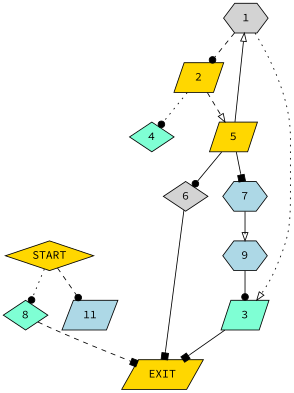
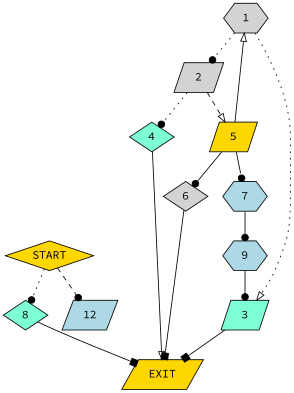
edge "1" -> "2": style dashed -> dotted
node "2": fillcolor gold -> lightgrey
edge "5" -> "7": arrowhead box -> dot
edge "7" -> "9": arrowhead onormal -> dot
edge "4" -> "EXIT": added
node "11": label "11" -> "12"
edge "8" -> "EXIT": style dashed -> solid
